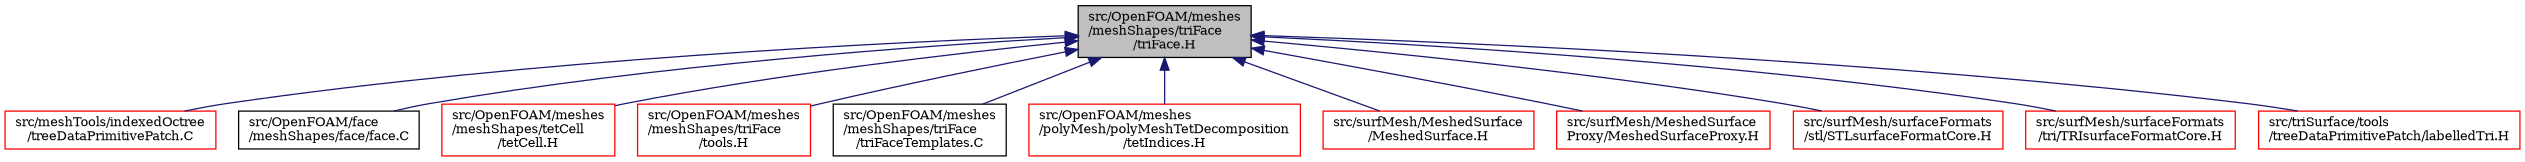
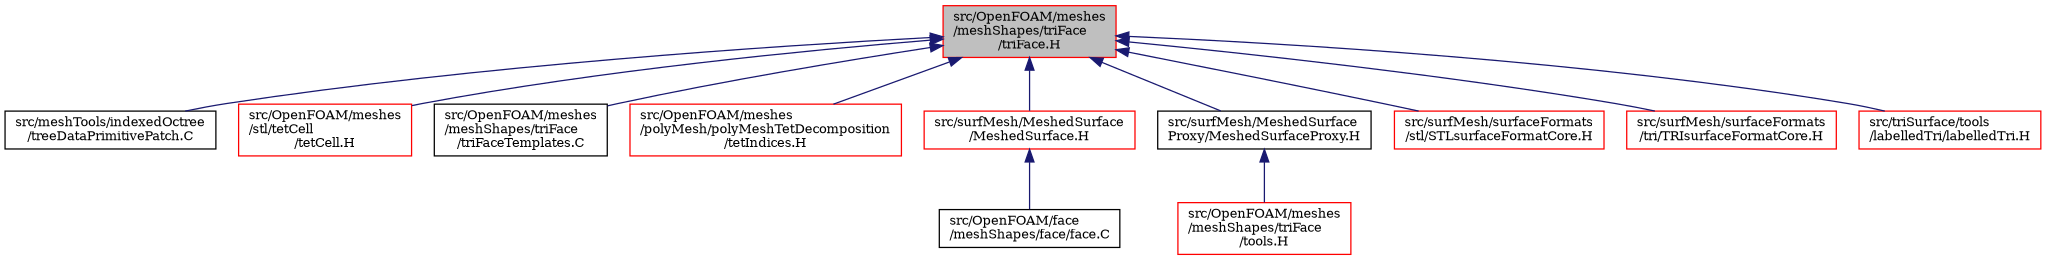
node "src/OpenFOAM/meshes /meshShapes/triFace /triFace.H": color black -> red
edge "src/OpenFOAM/face /meshShapes/face/face.C" -> "src/OpenFOAM/meshes /meshShapes/triFace /triFace.H": now "src/OpenFOAM/face /meshShapes/face/face.C" -> "src/surfMesh/MeshedSurface /MeshedSurface.H"
edge "src/OpenFOAM/meshes /meshShapes/triFace /tools.H" -> "src/OpenFOAM/meshes /meshShapes/triFace /triFace.H": now "src/OpenFOAM/meshes /meshShapes/triFace /tools.H" -> "src/surfMesh/MeshedSurface Proxy/MeshedSurfaceProxy.H"
node "src/meshTools/indexedOctree /treeDataPrimitivePatch.C": color red -> black
node "src/OpenFOAM/meshes /meshShapes/tetCell /tetCell.H": label "src/OpenFOAM/meshes /meshShapes/tetCell /tetCell.H" -> "src/OpenFOAM/meshes /stl/tetCell /tetCell.H"
node "src/surfMesh/MeshedSurface Proxy/MeshedSurfaceProxy.H": color red -> black
node "src/triSurface/tools /treeDataPrimitivePatch/labelledTri.H": label "src/triSurface/tools /treeDataPrimitivePatch/labelledTri.H" -> "src/triSurface/tools /labelledTri/labelledTri.H"
